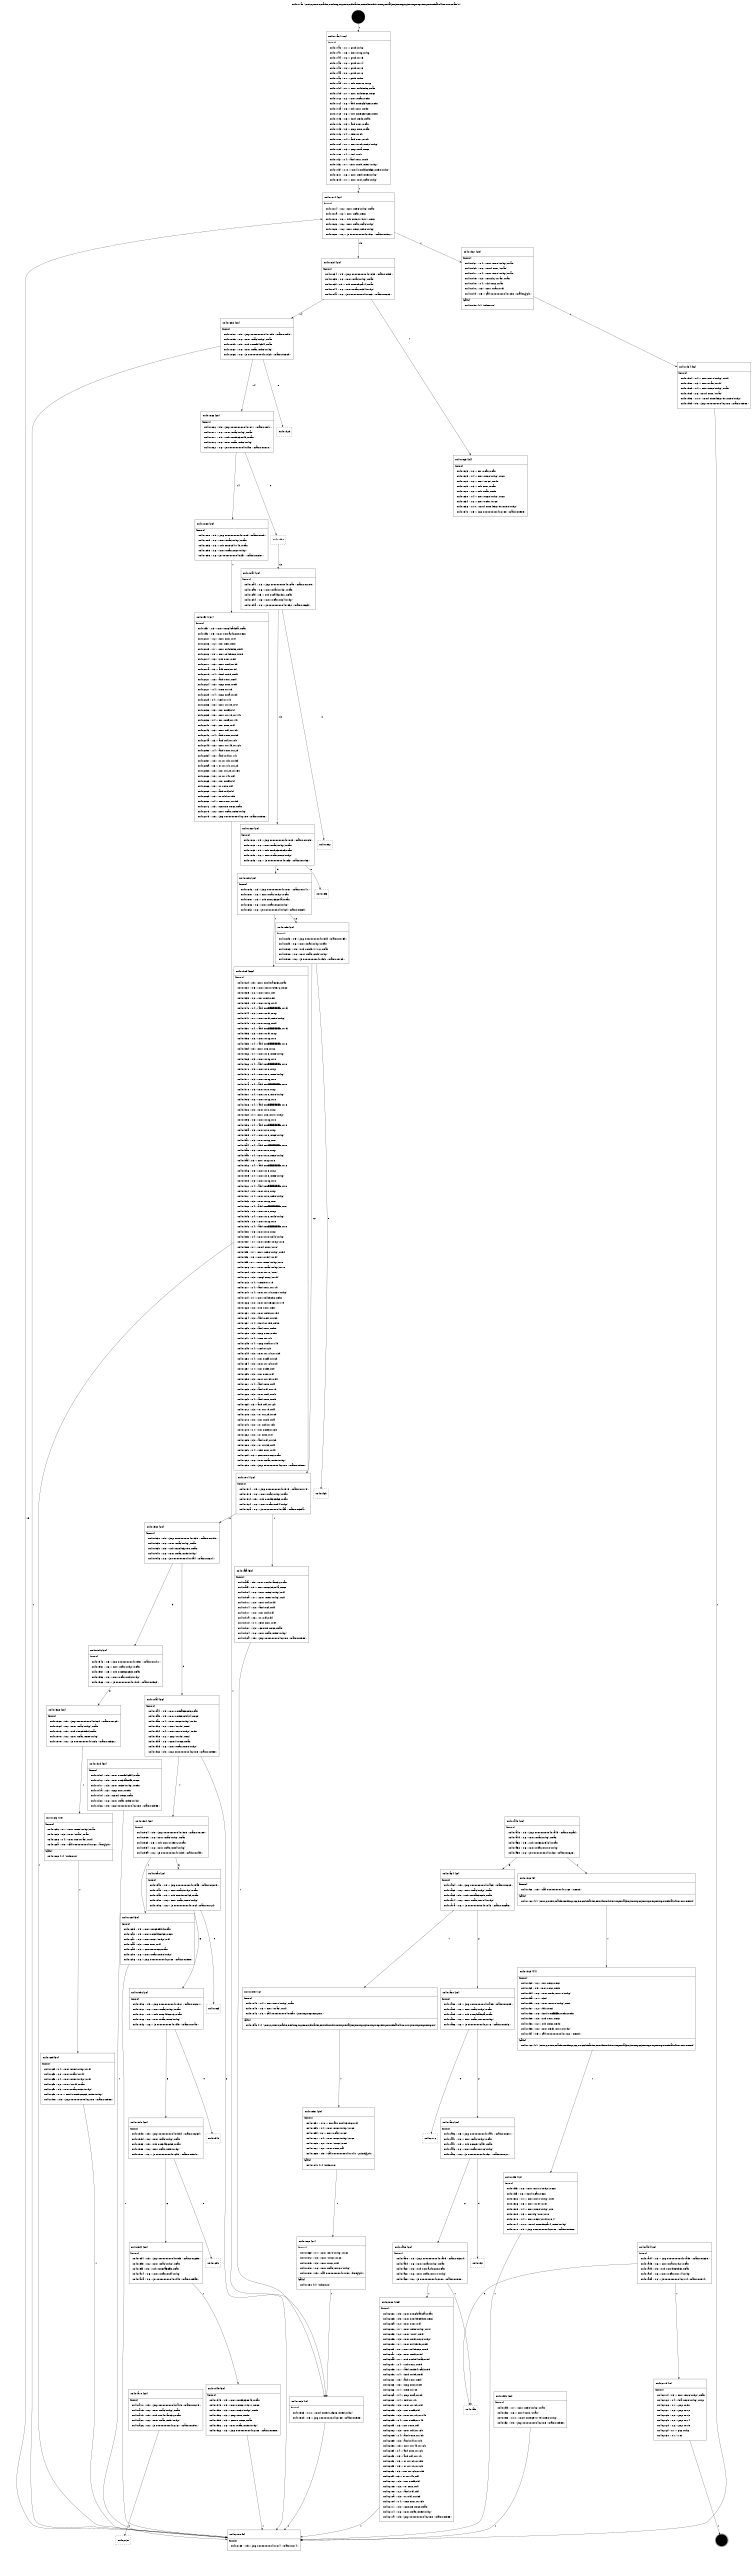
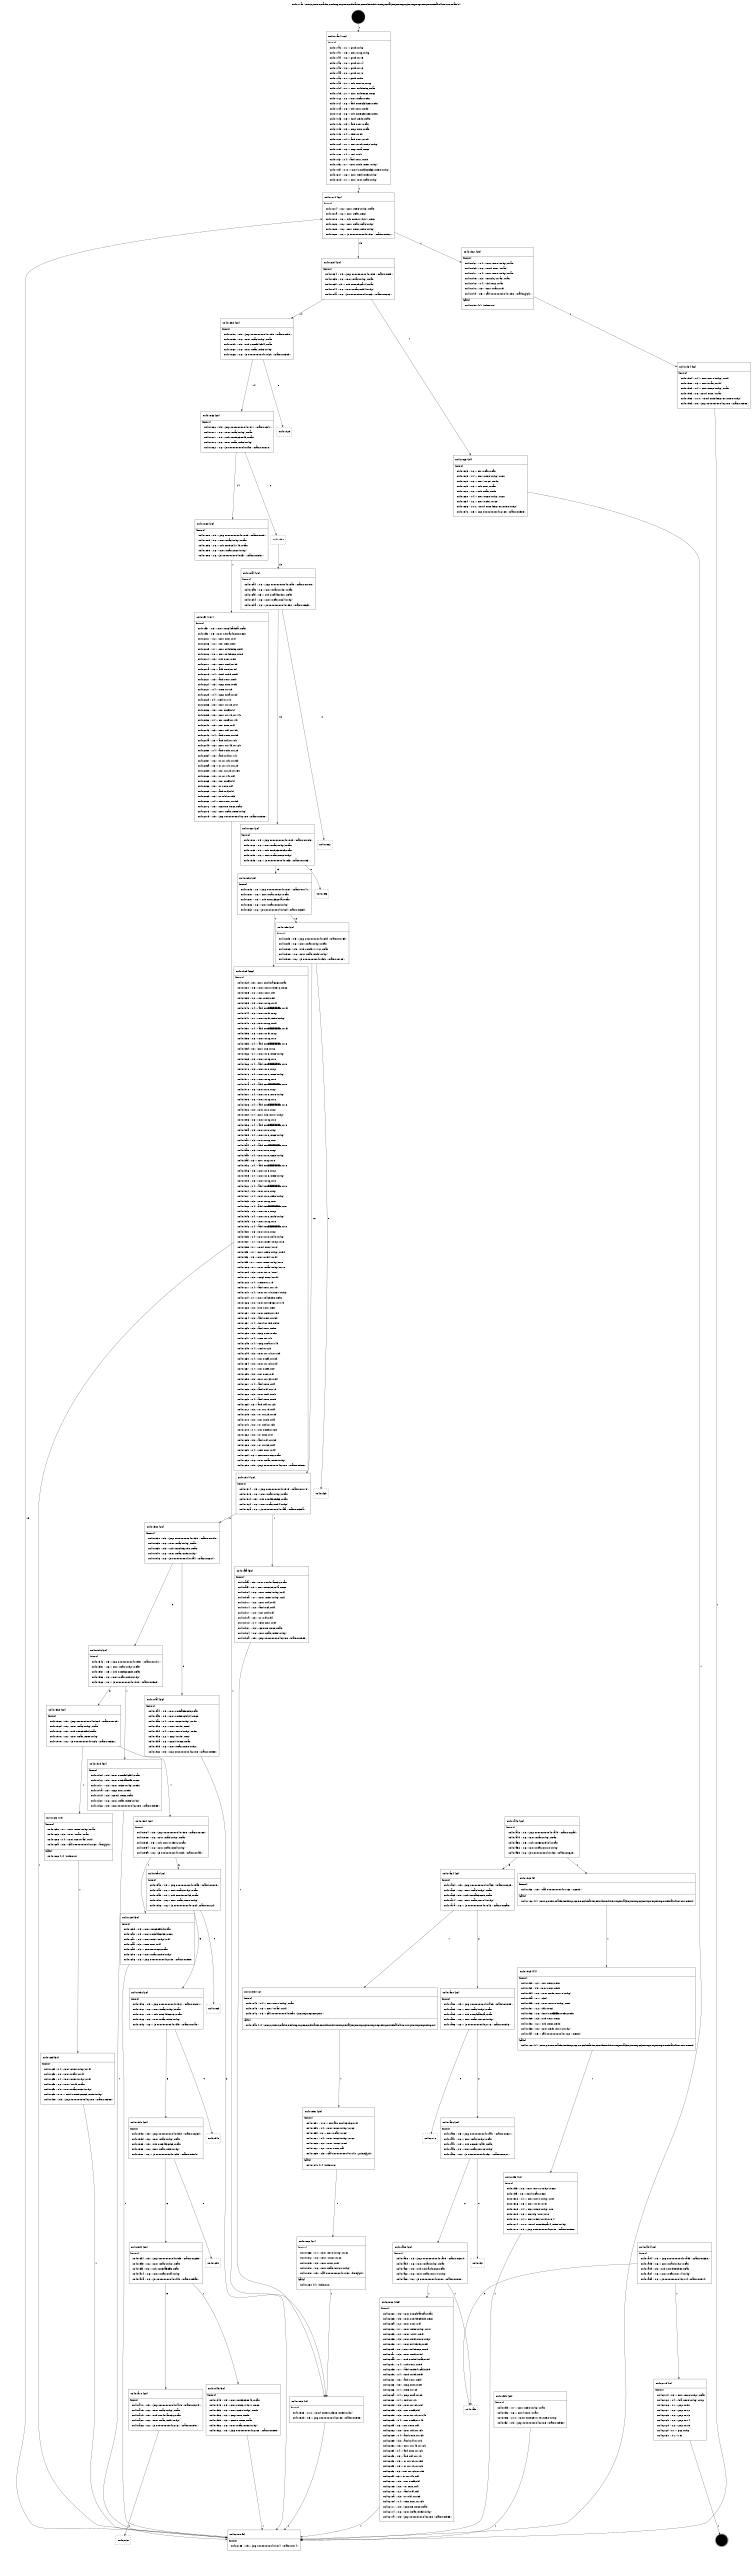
edge "0x4018c0 [28]" -> "0x4018dc [28]": label " 9" -> " 13"
edge "0x401850 [28]" -> "0x40218e [5]": now "0x401e23 [34]" -> "0x40218e [5]"
edge "0x40194c [28]" -> "0x401d0d [30]": added, label "1"
edge "0x401da4 [36]" -> "0x401984 [28]": now "0x401968 [28]" -> "0x401984 [28]"
edge "0x4019f4 [28]" -> "0x401a10 [28]": added, label "5"
